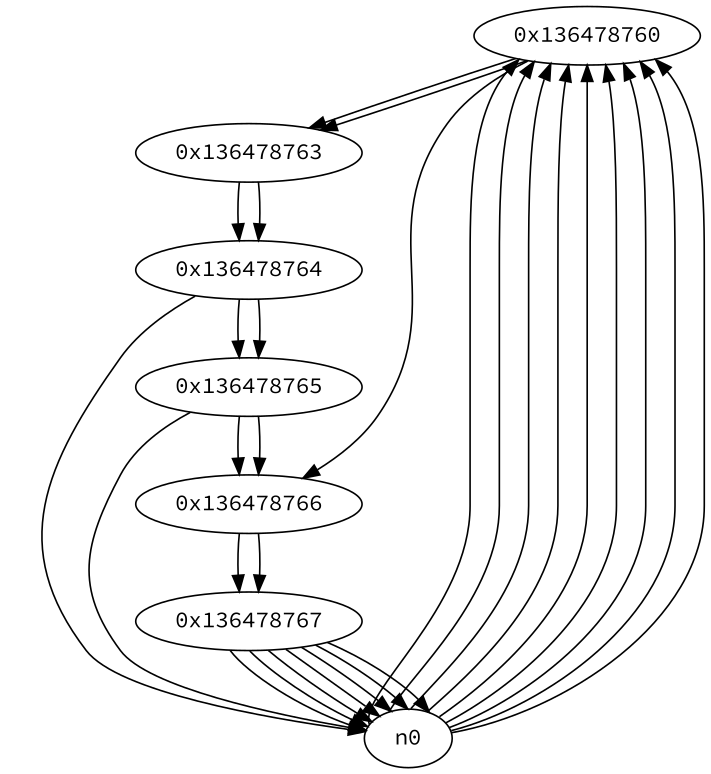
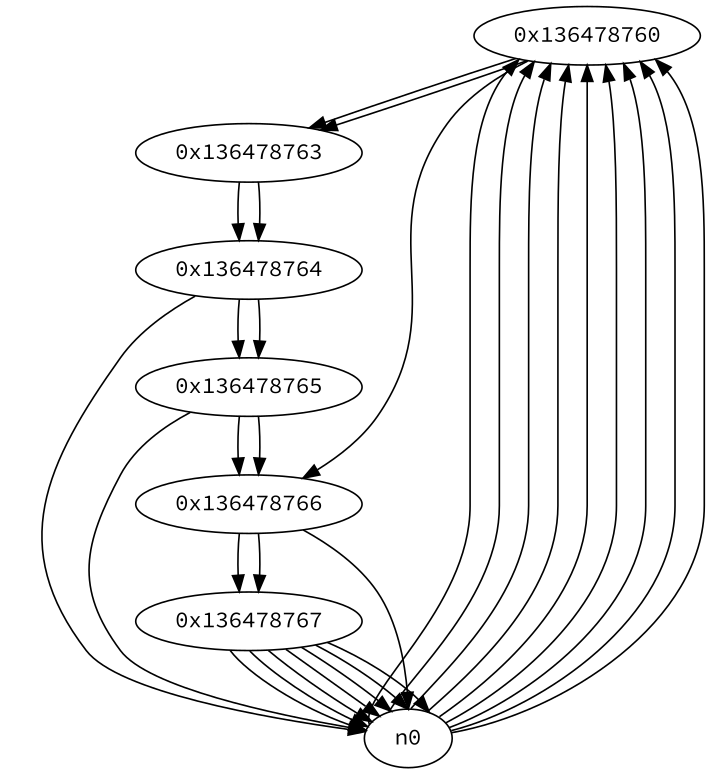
edge "0x136478766" -> "n0": added
